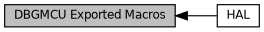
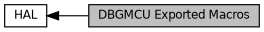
edge "HAL" -> "DBGMCU Exported Macros": reversed
